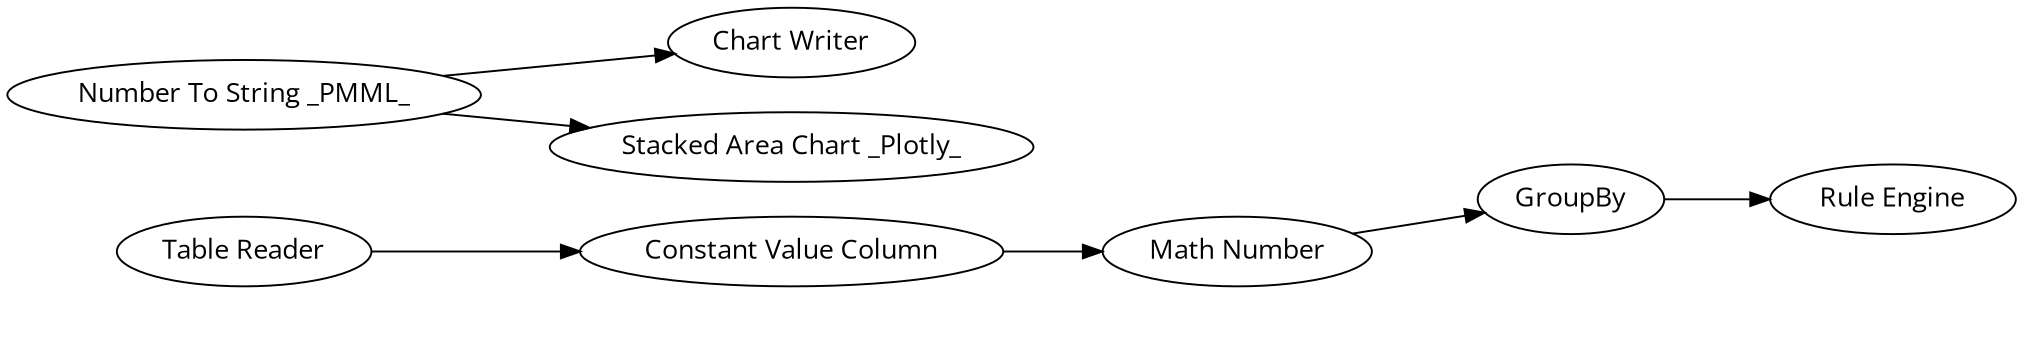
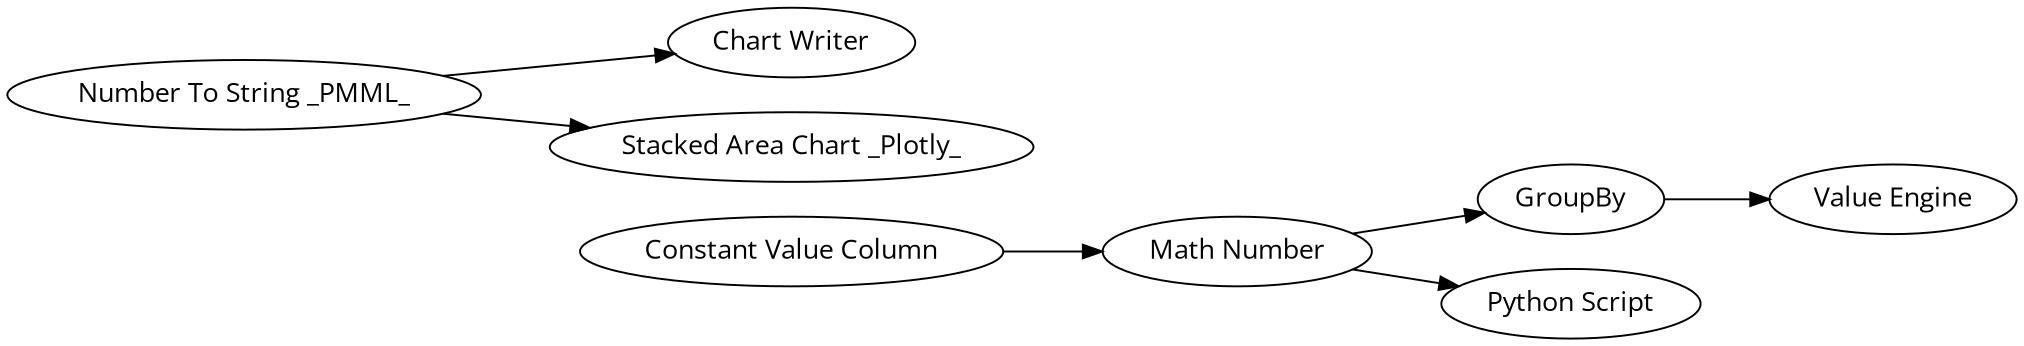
node "Rule Engine": label "Rule Engine" -> "Value Engine"
node "Table Reader": removed
node "Python Script": added
